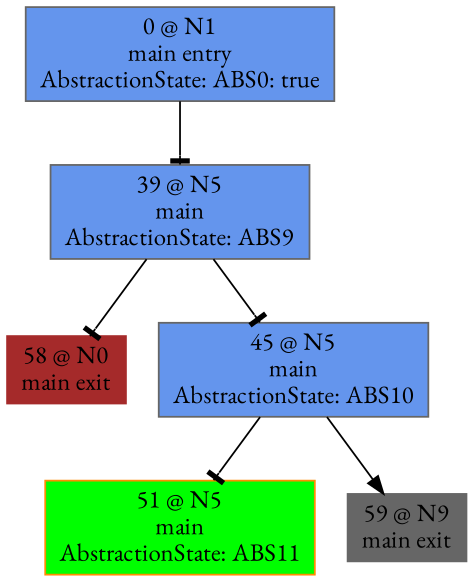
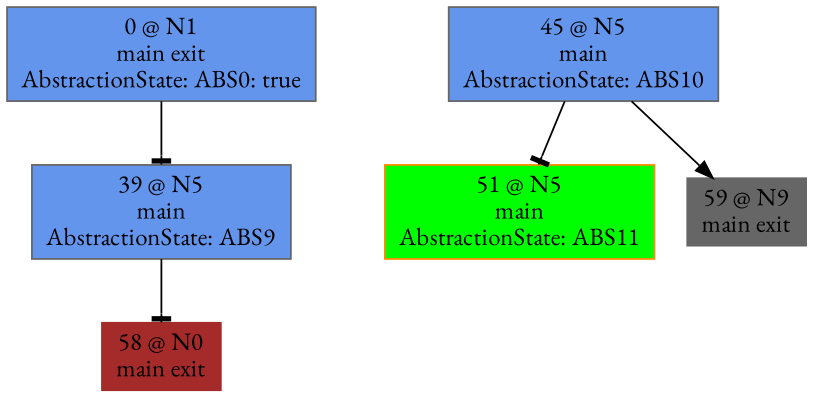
node "0 @ N1 main entry AbstractionState: ABS0: true": label "0 @ N1 main entry AbstractionState: ABS0: true" -> "0 @ N1 main exit AbstractionState: ABS0: true"
edge "39 @ N5 main AbstractionState: ABS9" -> "45 @ N5 main AbstractionState: ABS10": removed
